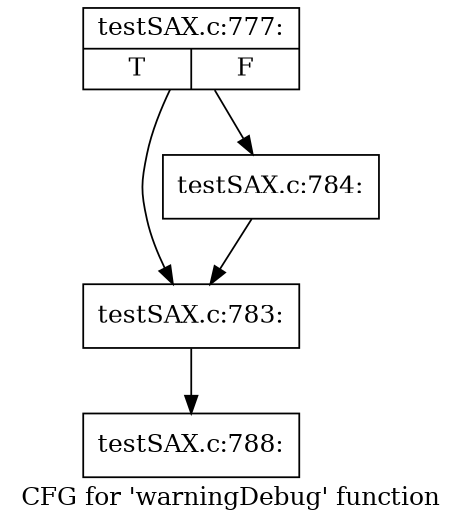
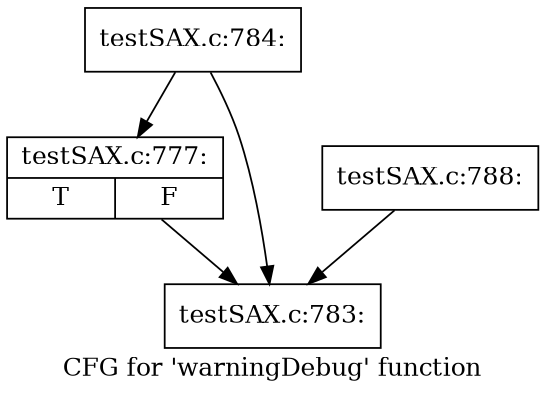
edge "testSAX.c:777:" -> "testSAX.c:784:": reversed
edge "testSAX.c:783:" -> "testSAX.c:788:": reversed
